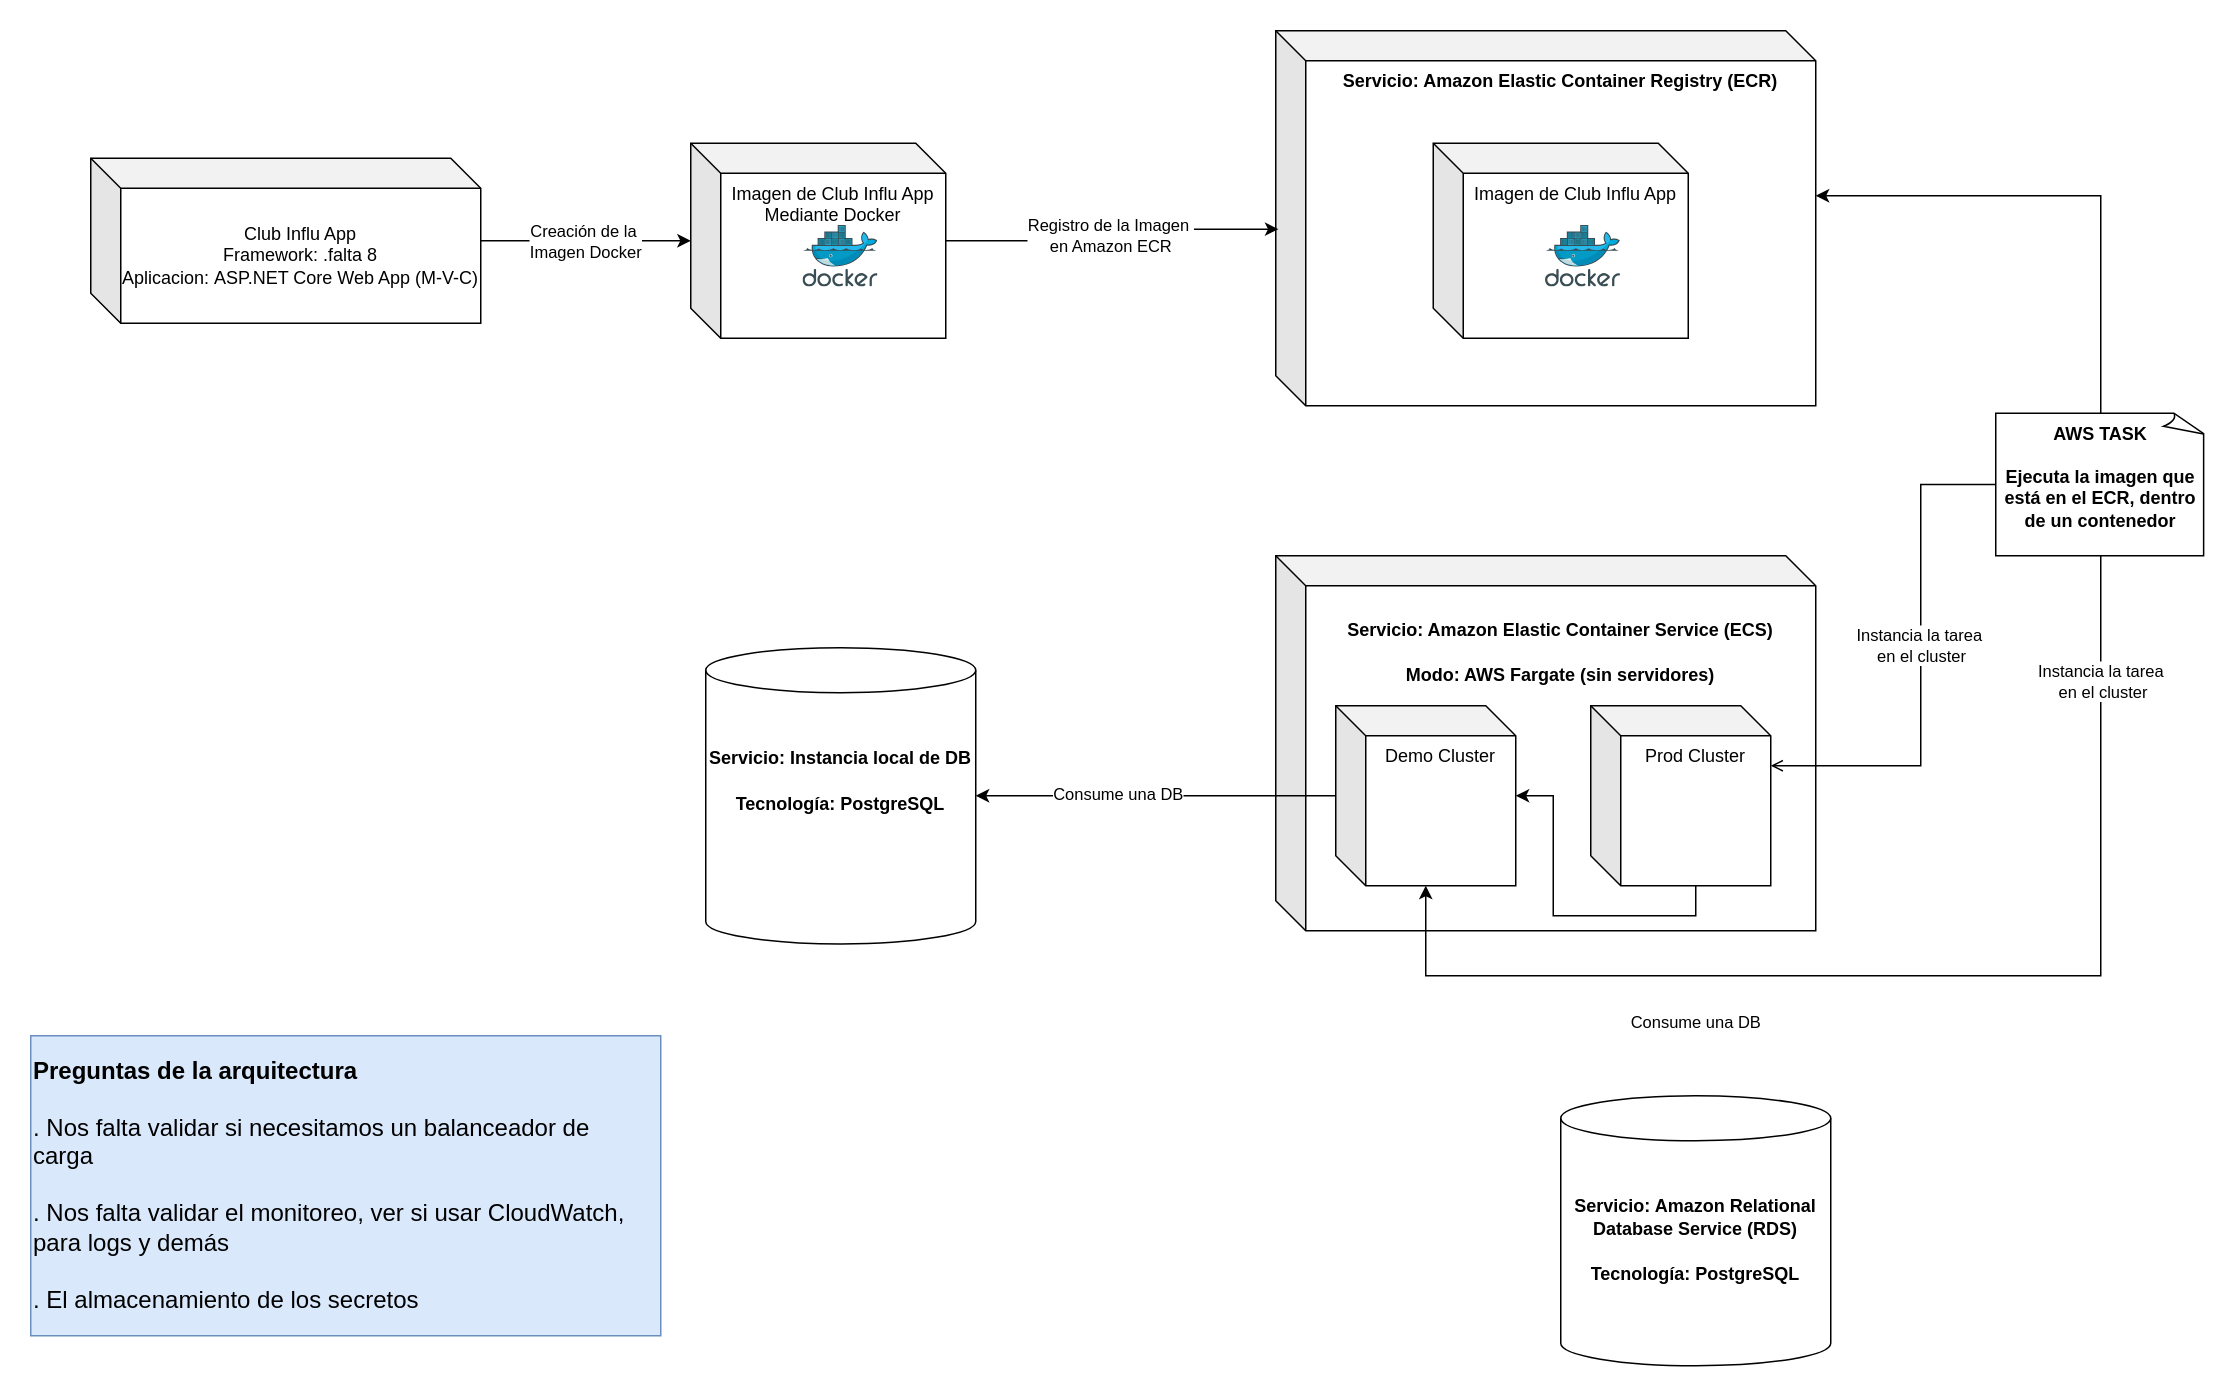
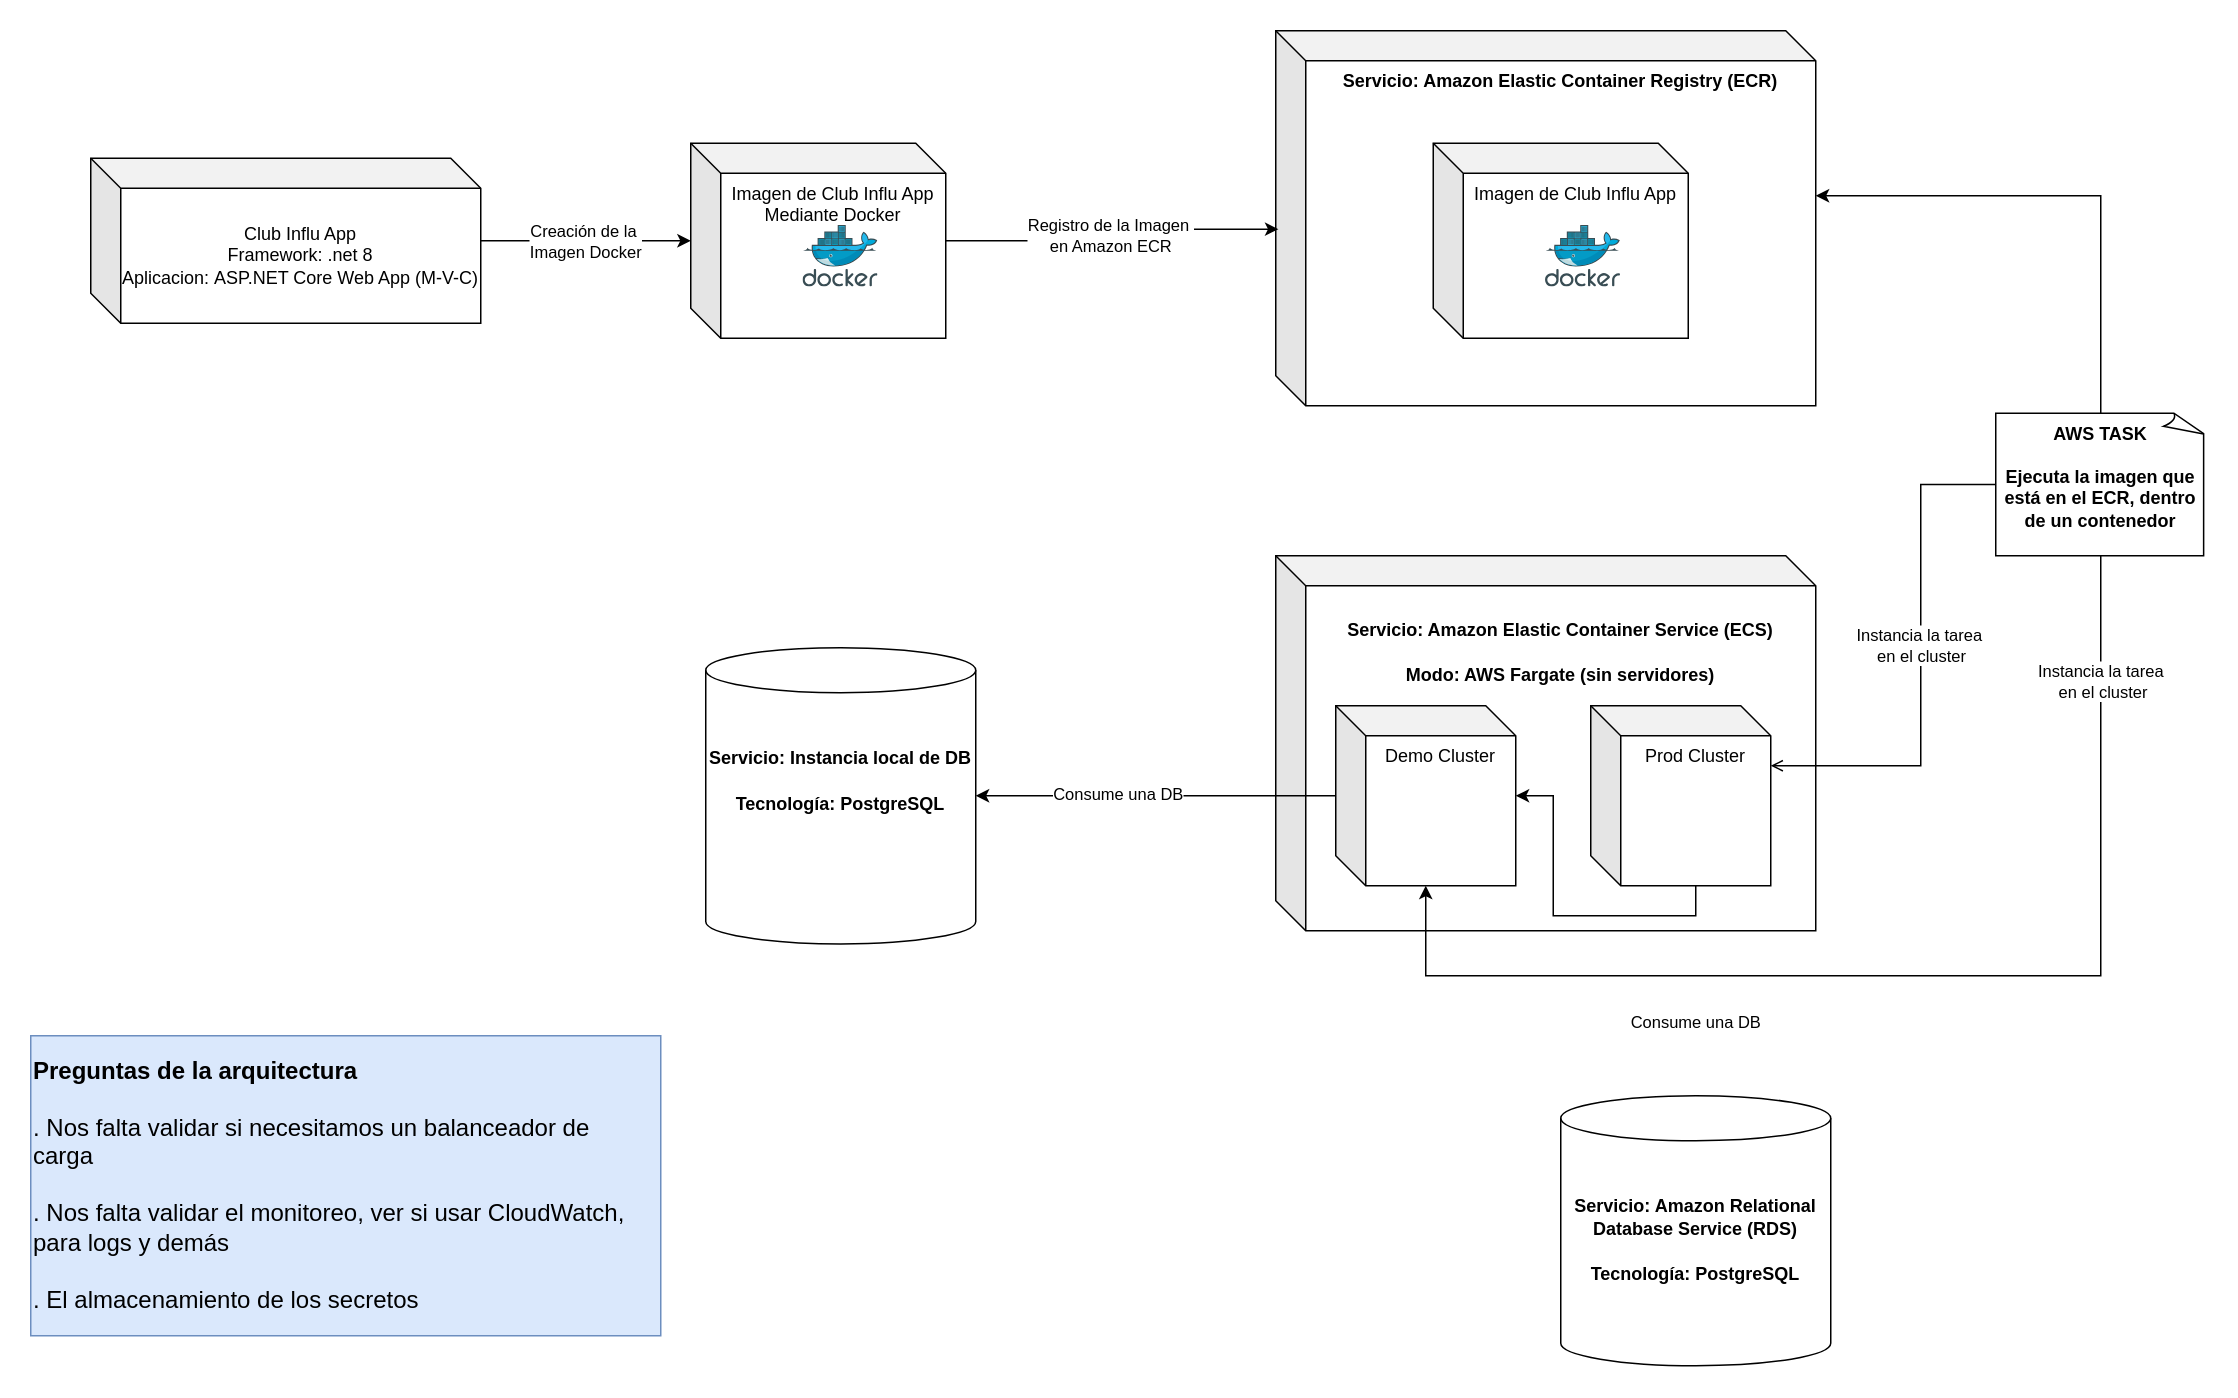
node "Club Influ App Framework: .falta 8 Aplicacion: ASP.NET Core Web App (M-V-C)": label "Club Influ App Framework: .falta 8 Aplicacion: ASP.NET Core Web App (M-V-C)" -> "Club Influ App Framework: .net 8 Aplicacion: ASP.NET Core Web App (M-V-C)"
